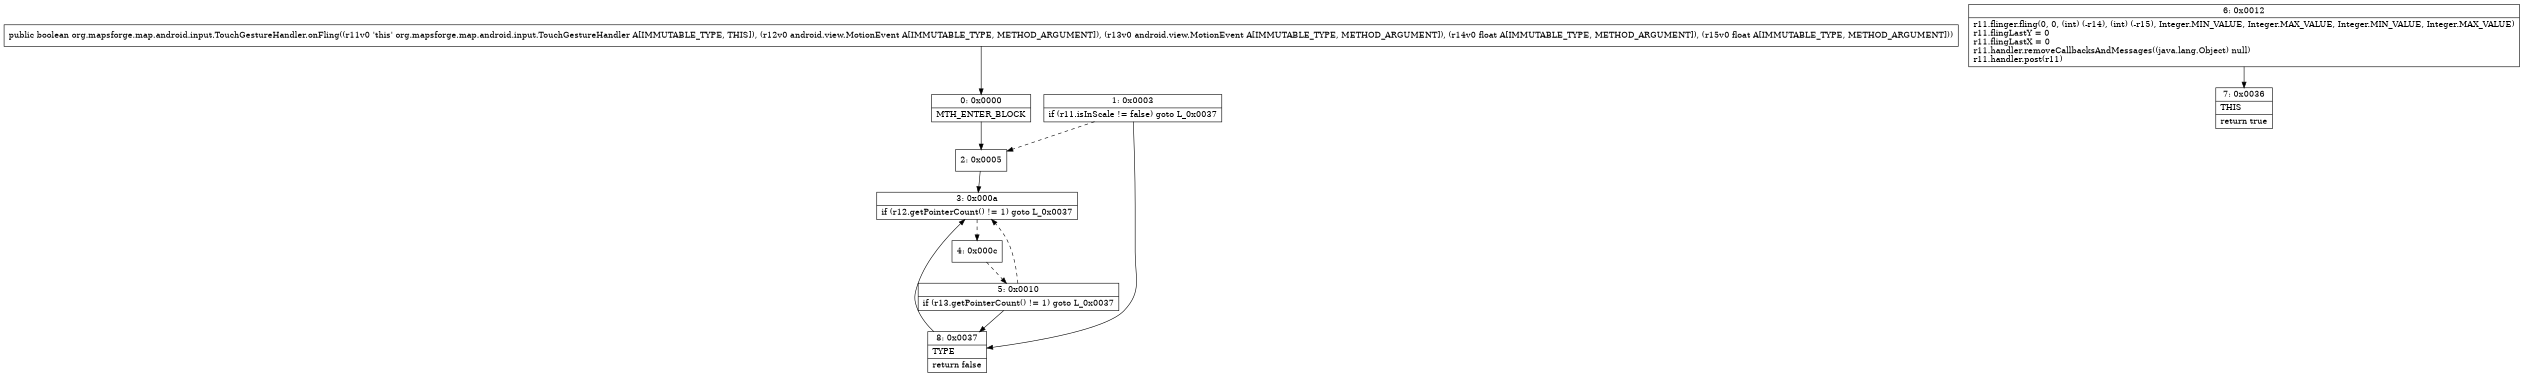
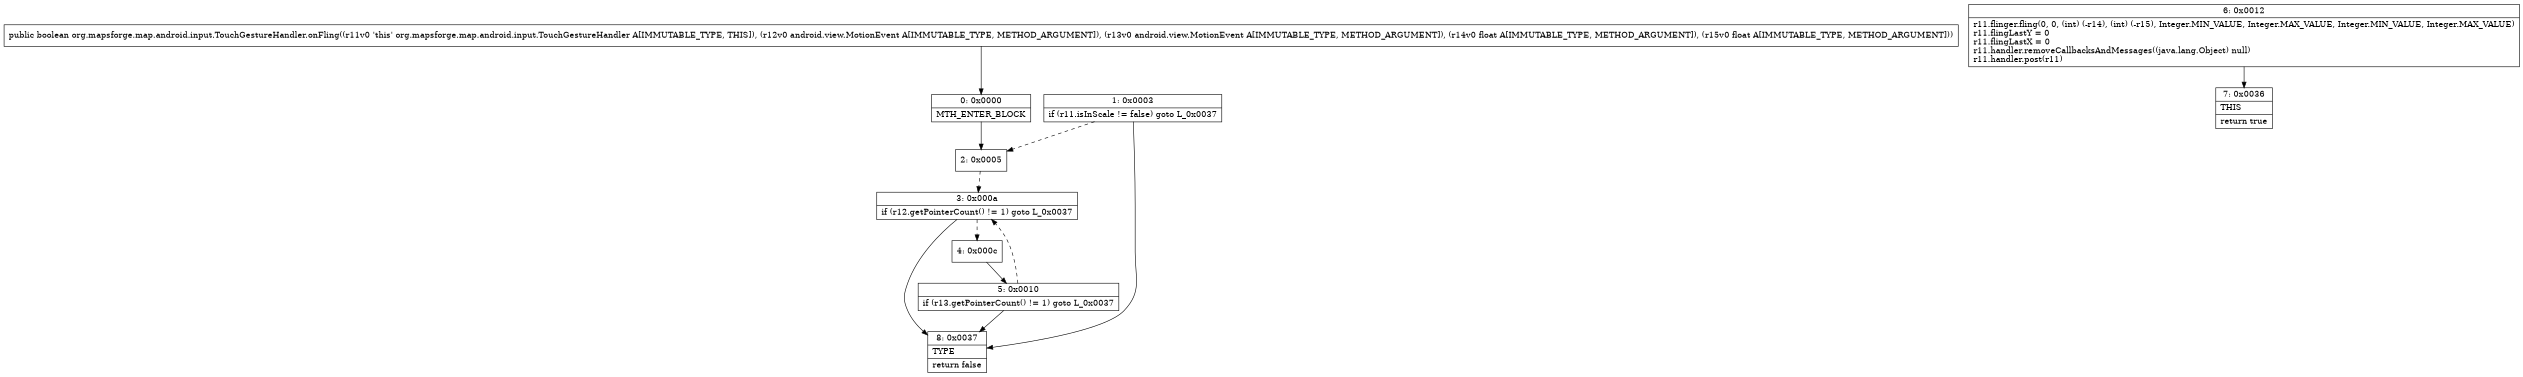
edge "2: 0x0005" -> "3: 0x000a": style solid -> dashed
edge "4: 0x000c" -> "5: 0x0010": style dashed -> solid
edge "8: 0x0037" -> "3: 0x000a": reversed
